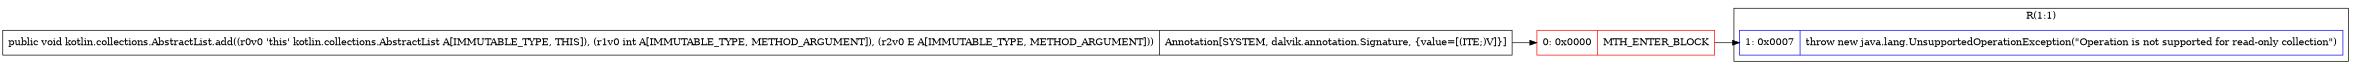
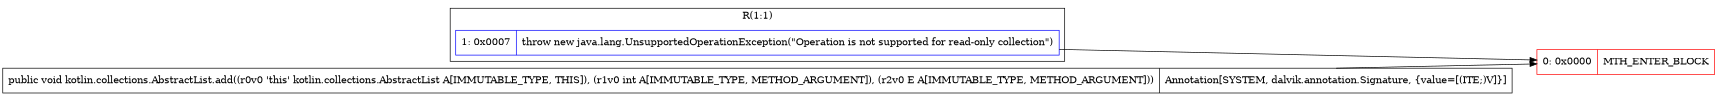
edge "0: 0x0000" -> "1: 0x0007": reversed
